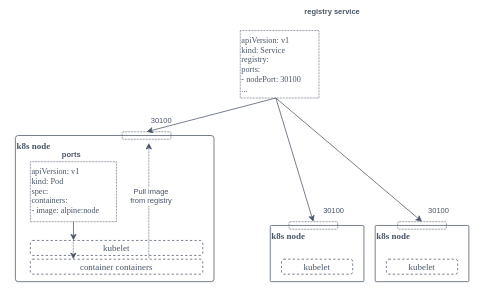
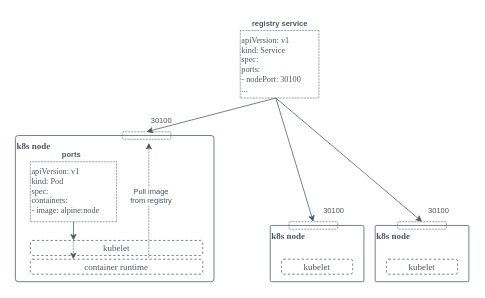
node "registry service": moved (332, 12) -> (280, 23)
node "apiVersion: v1 kind: Service registry: ports: - nodePort: 30100 ...": label "apiVersion: v1 kind: Service registry: ports: - nodePort: 30100 ..." -> "apiVersion: v1 kind: Service spec: ports: - nodePort: 30100 ..."
node "container containers": label "container containers" -> "container runtime"
